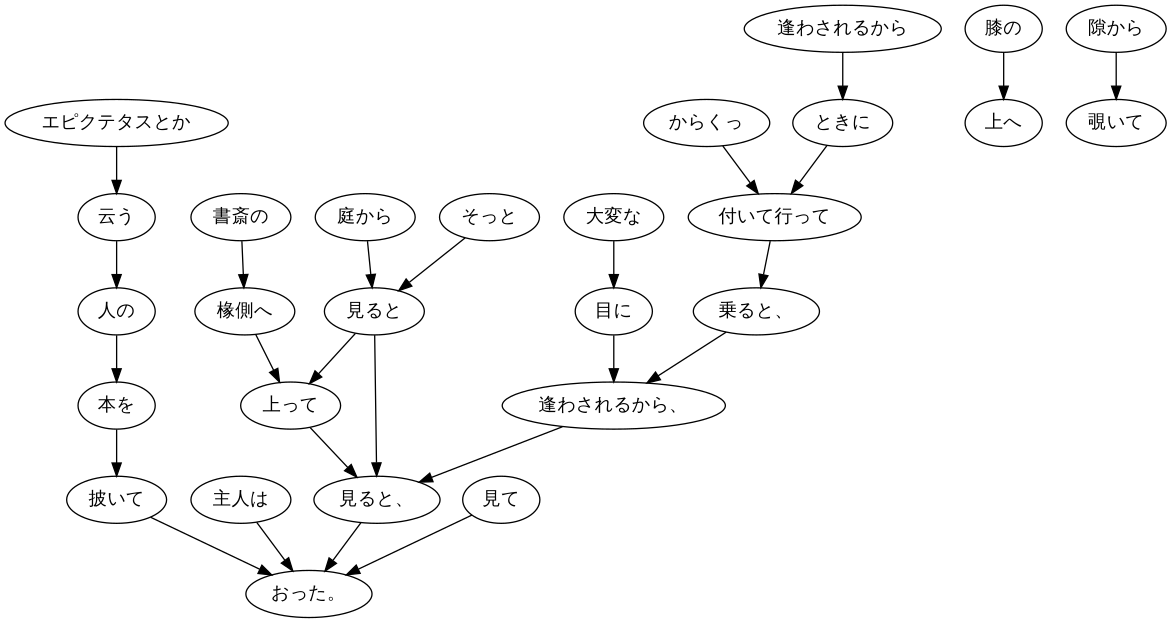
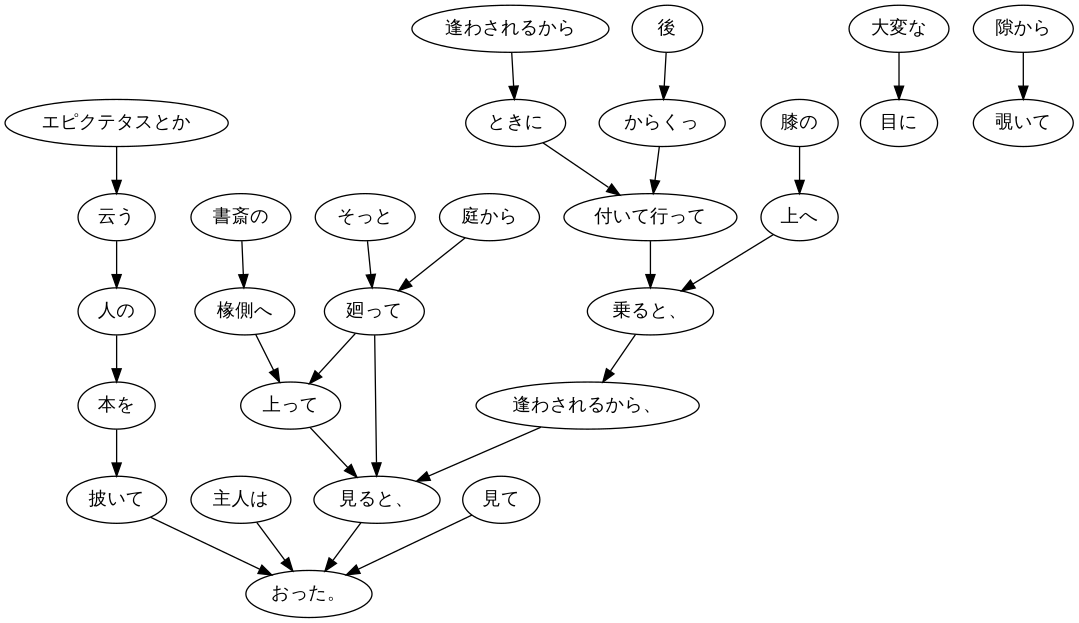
node "後": added
edge "上へ" -> "乗ると、": added
node "見ると": label "見ると" -> "廻って"
edge "目に" -> "逢わされるから、": removed
